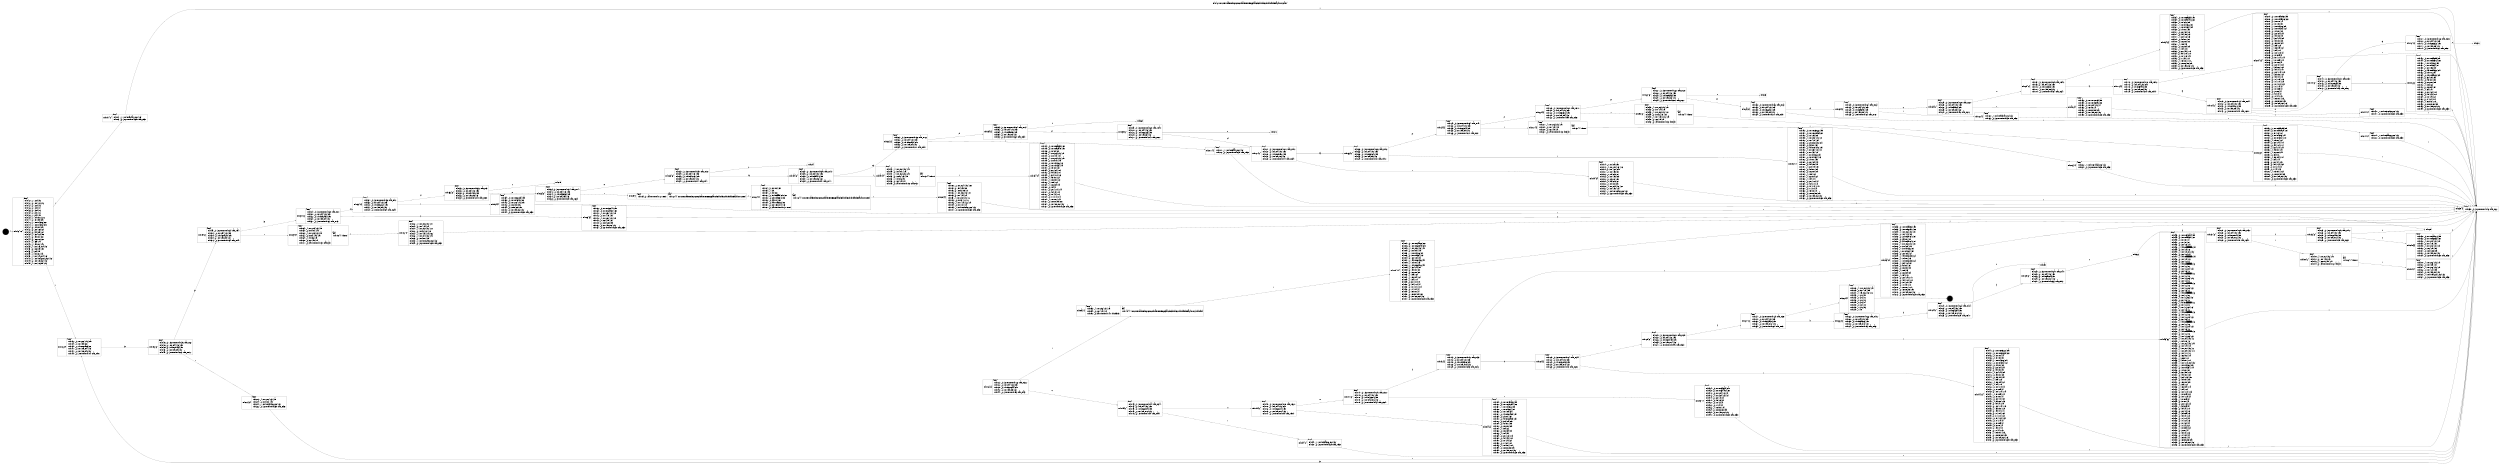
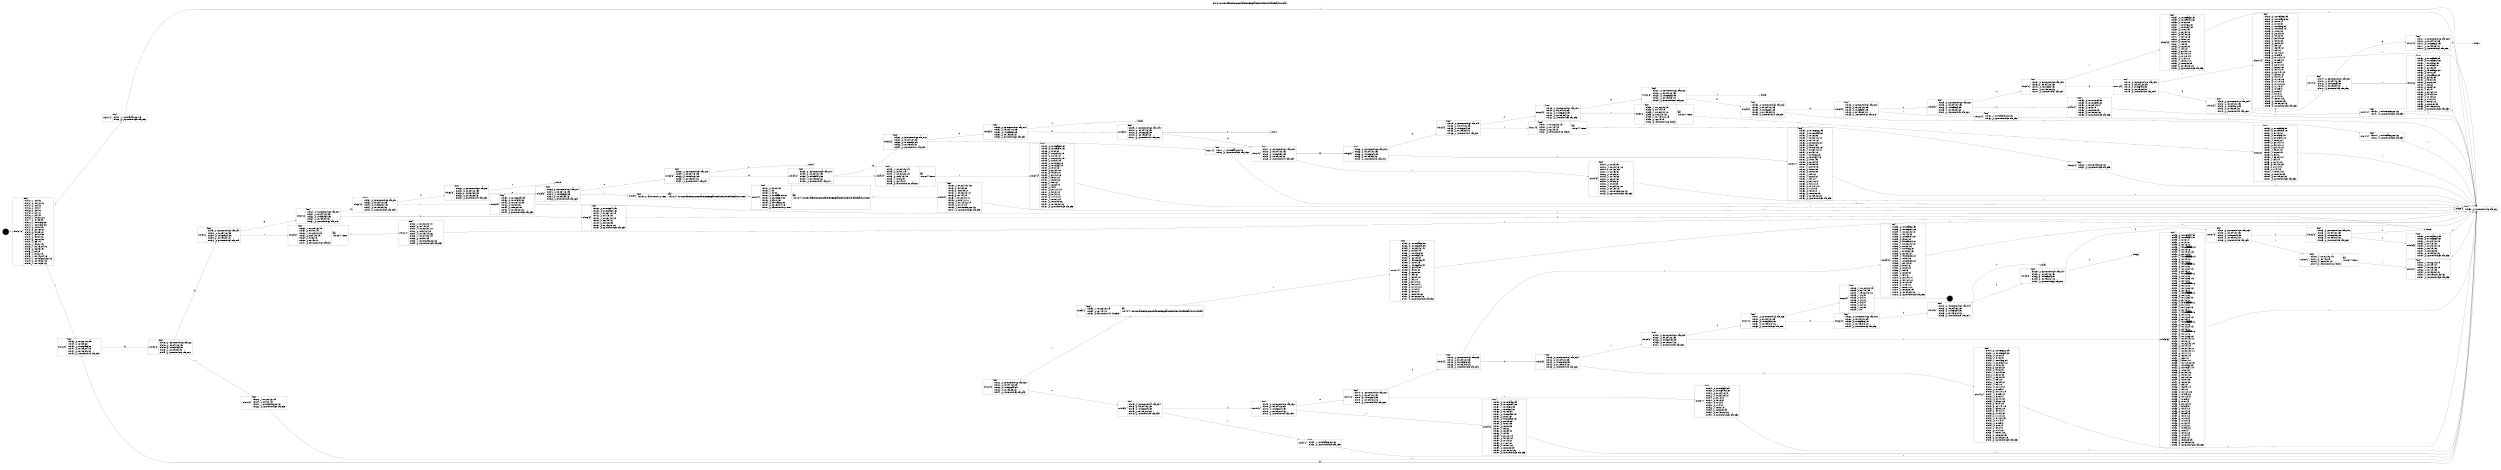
edge "0x402365" -> "0x4018b7 [28]": now "0x40189b [28]" -> "0x4018b7 [28]"
